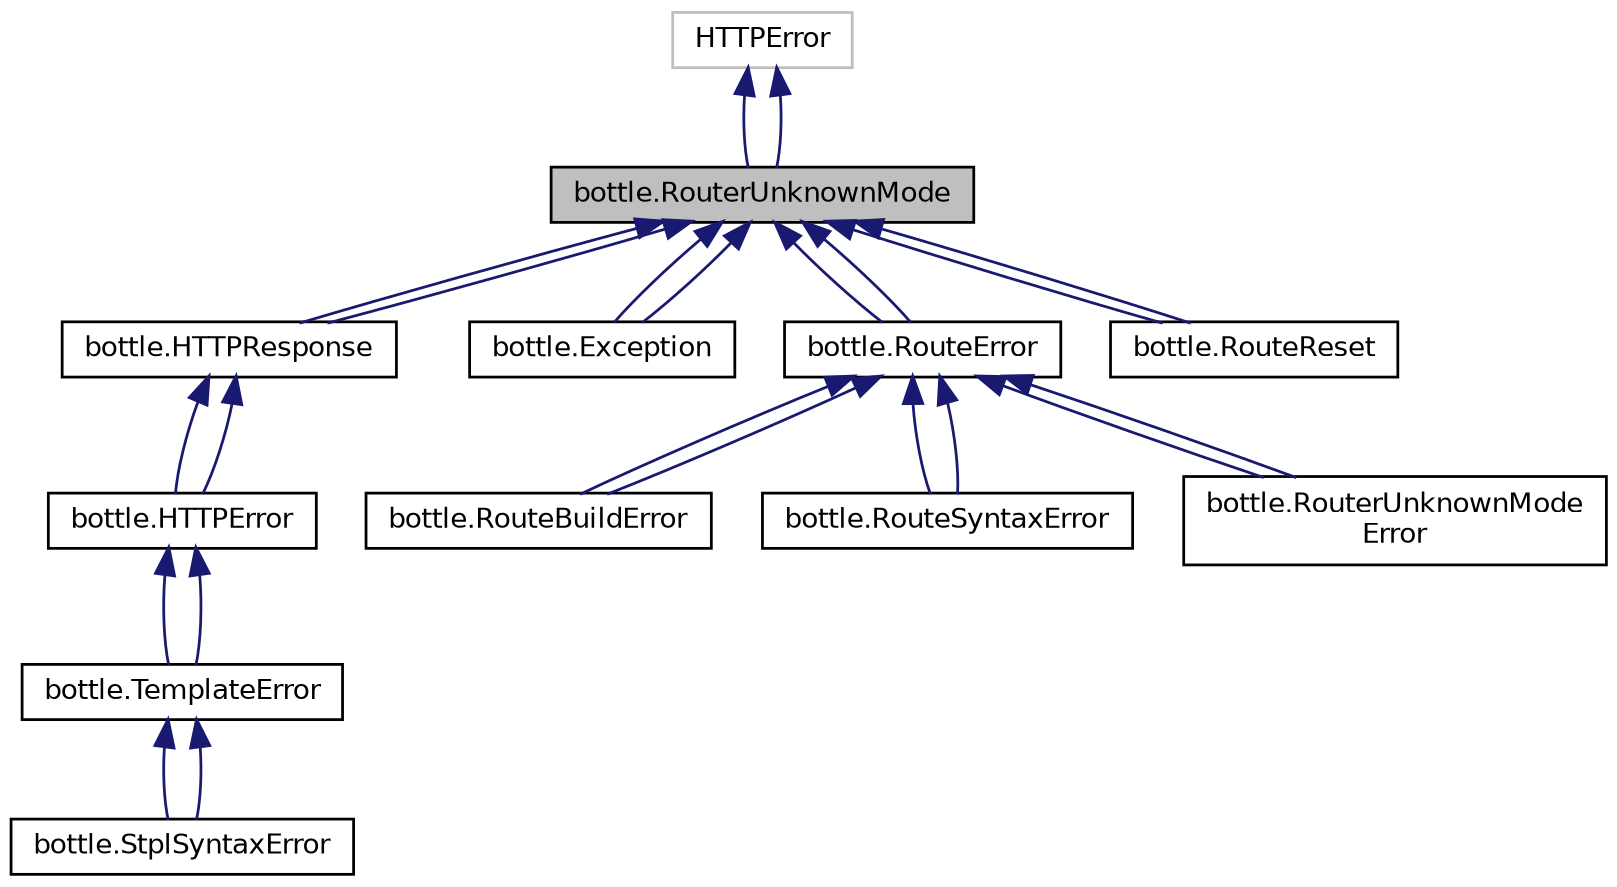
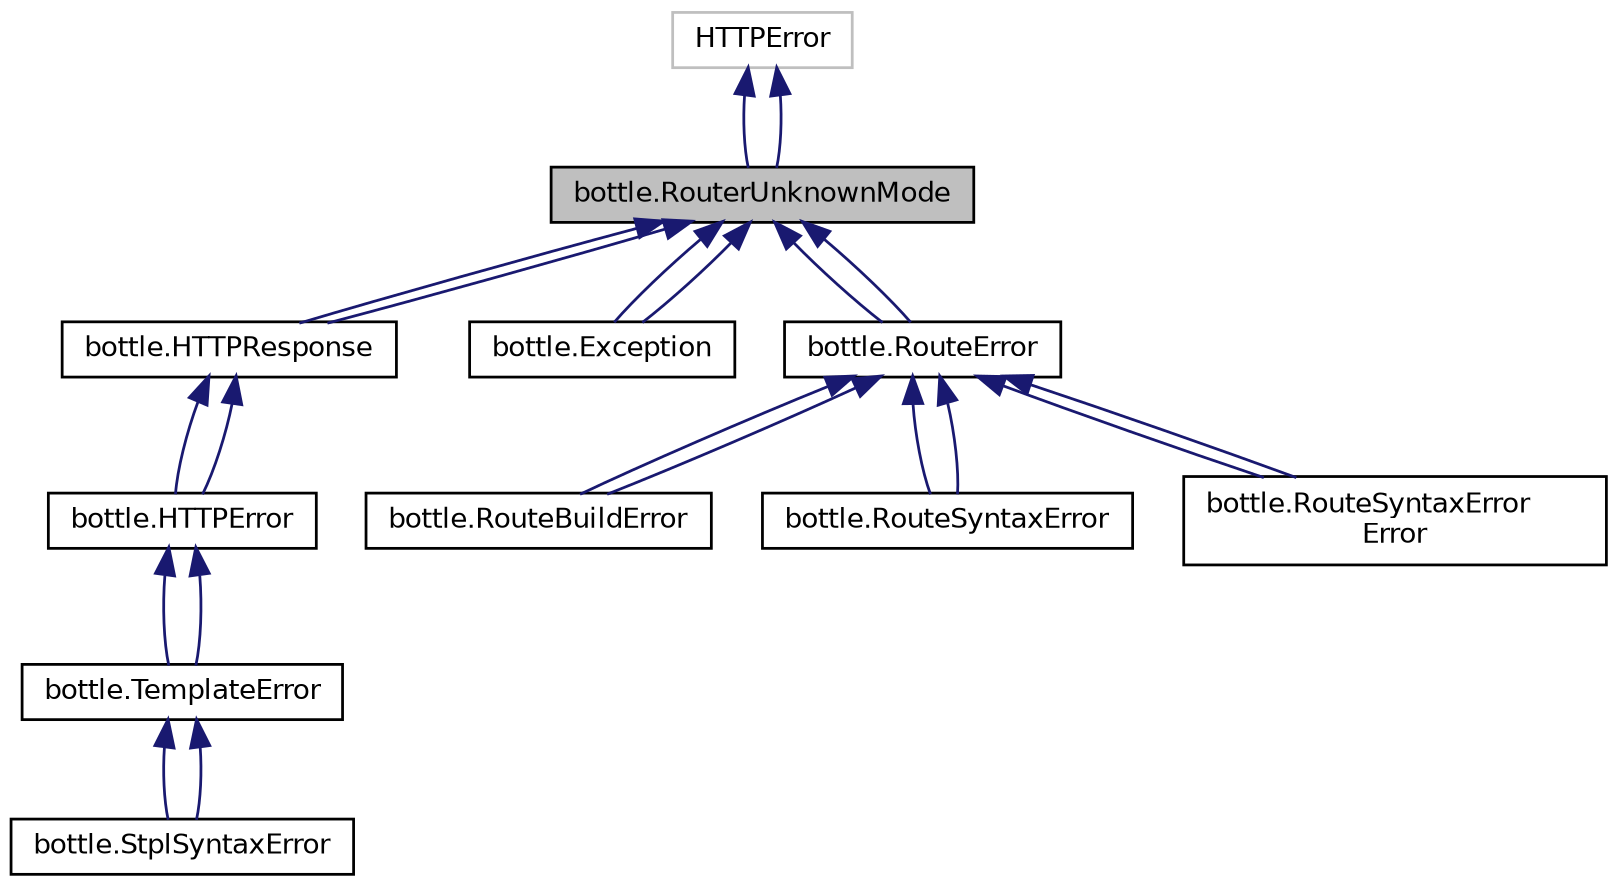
node "bottle.RouteReset": removed
node "bottle.RouterUnknownMode Error": label "bottle.RouterUnknownMode Error" -> "bottle.RouteSyntaxError Error"
